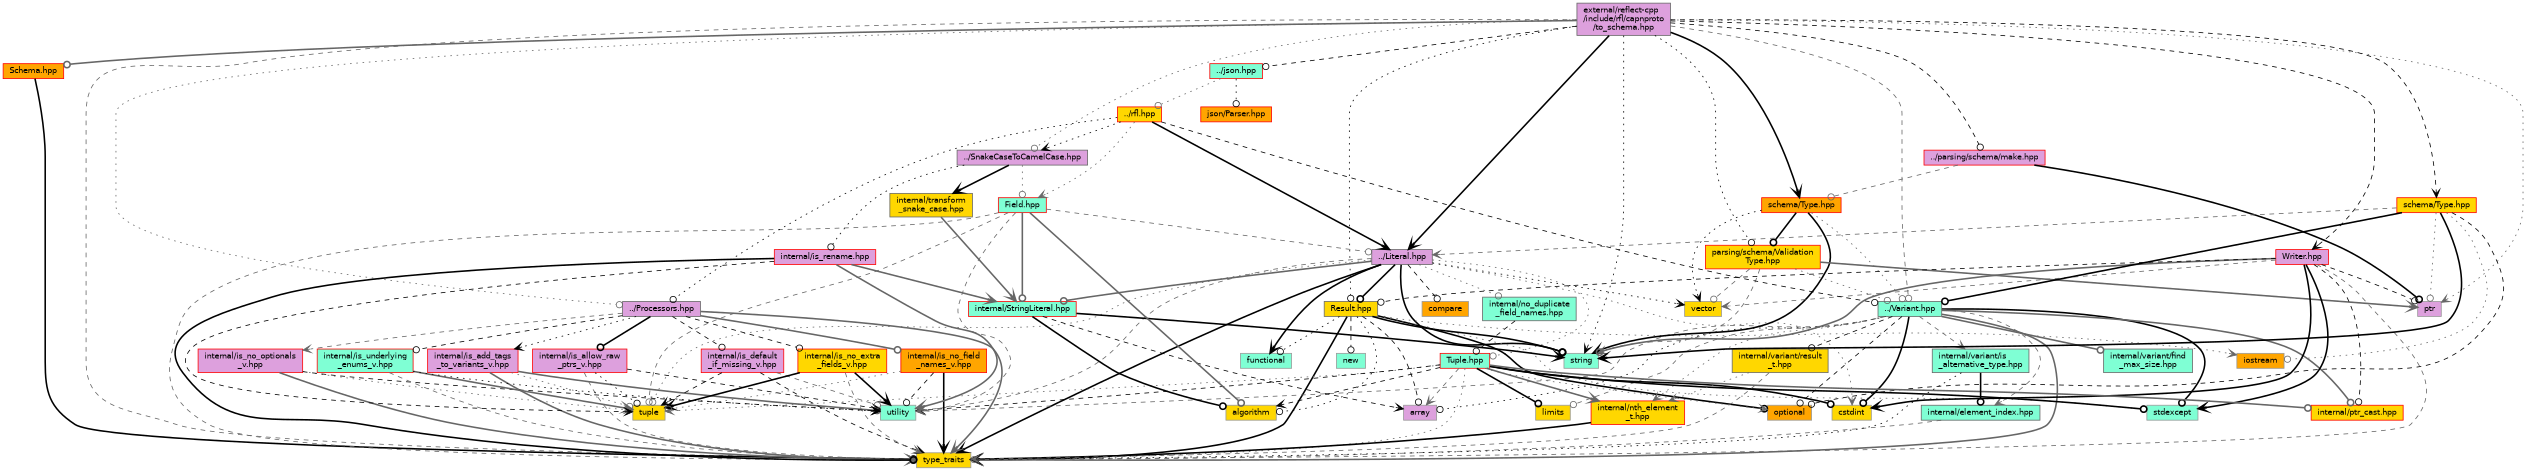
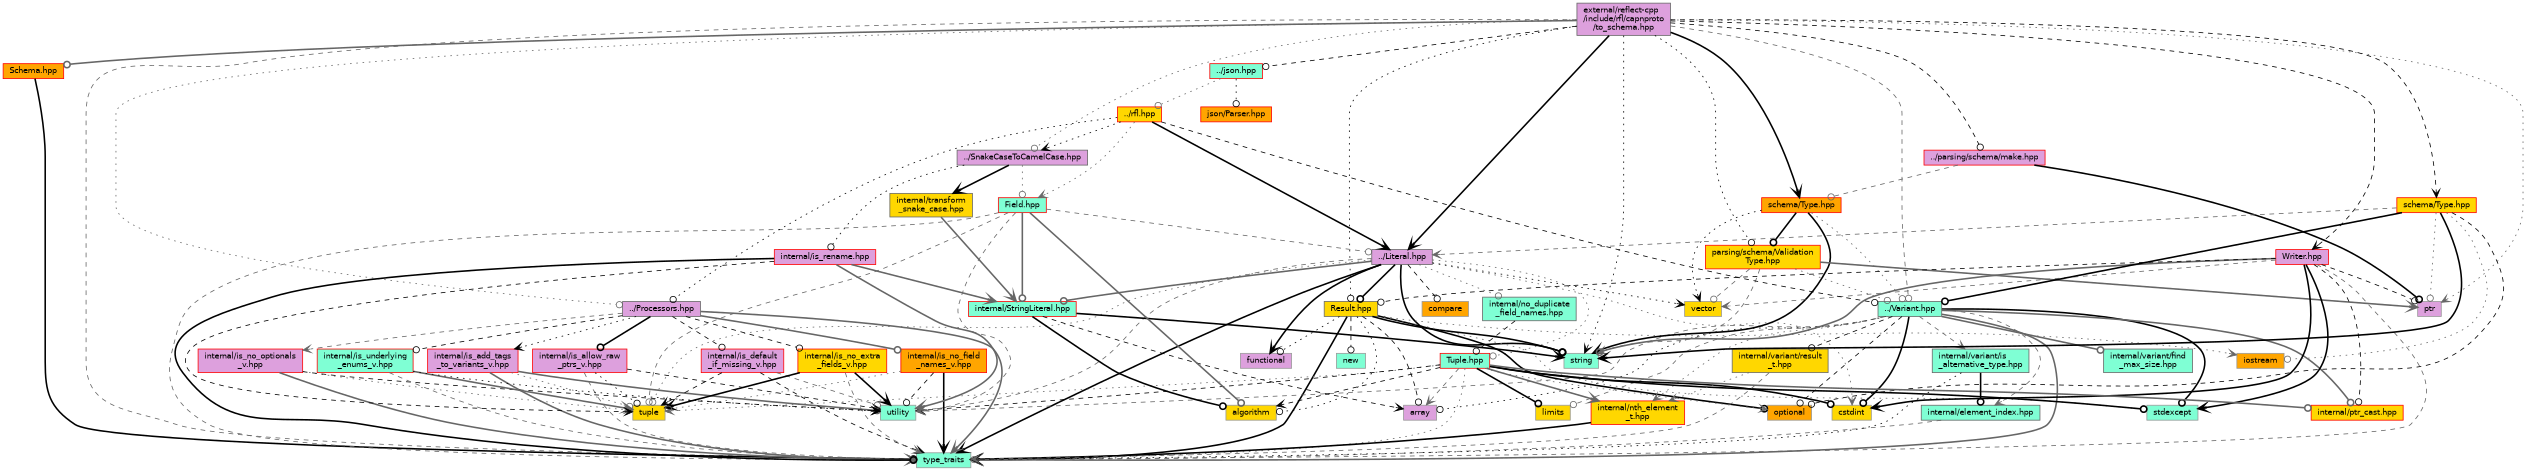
node "functional": fillcolor aquamarine -> plum
node "type_traits": fillcolor gold -> aquamarine
